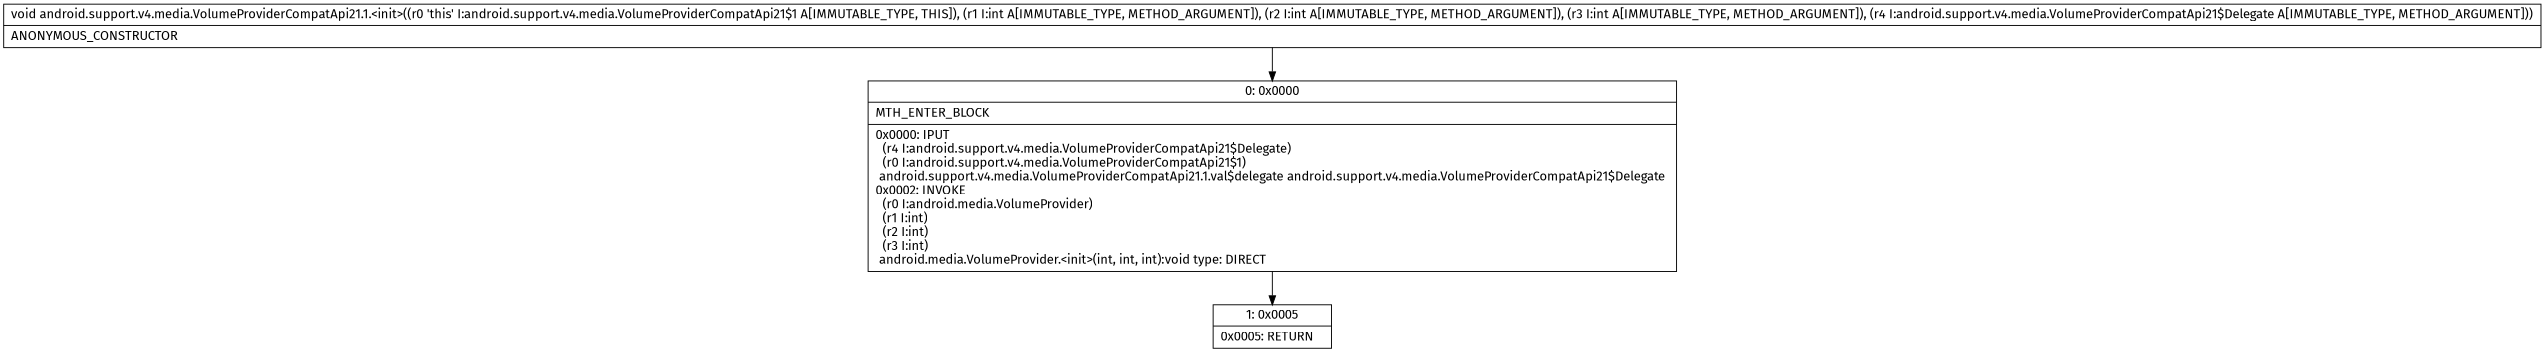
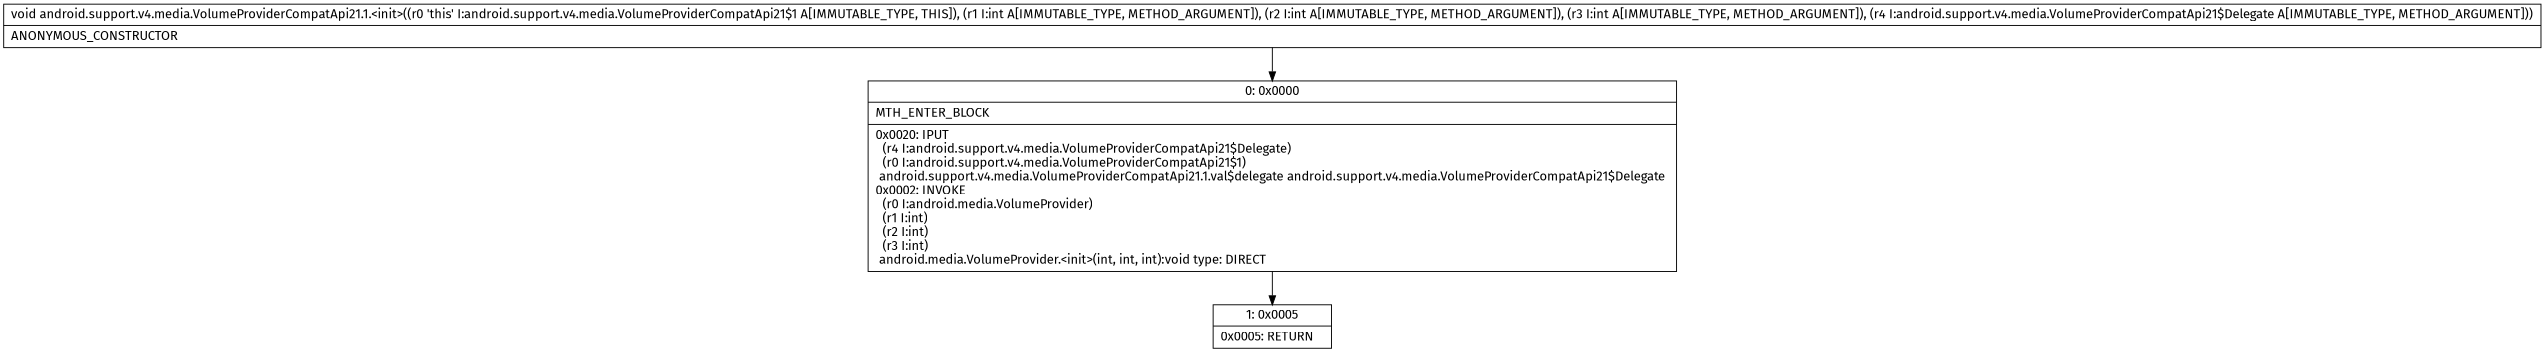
node "0: 0x0000": text "0x0000: IPUT" -> "0x0020: IPUT"
